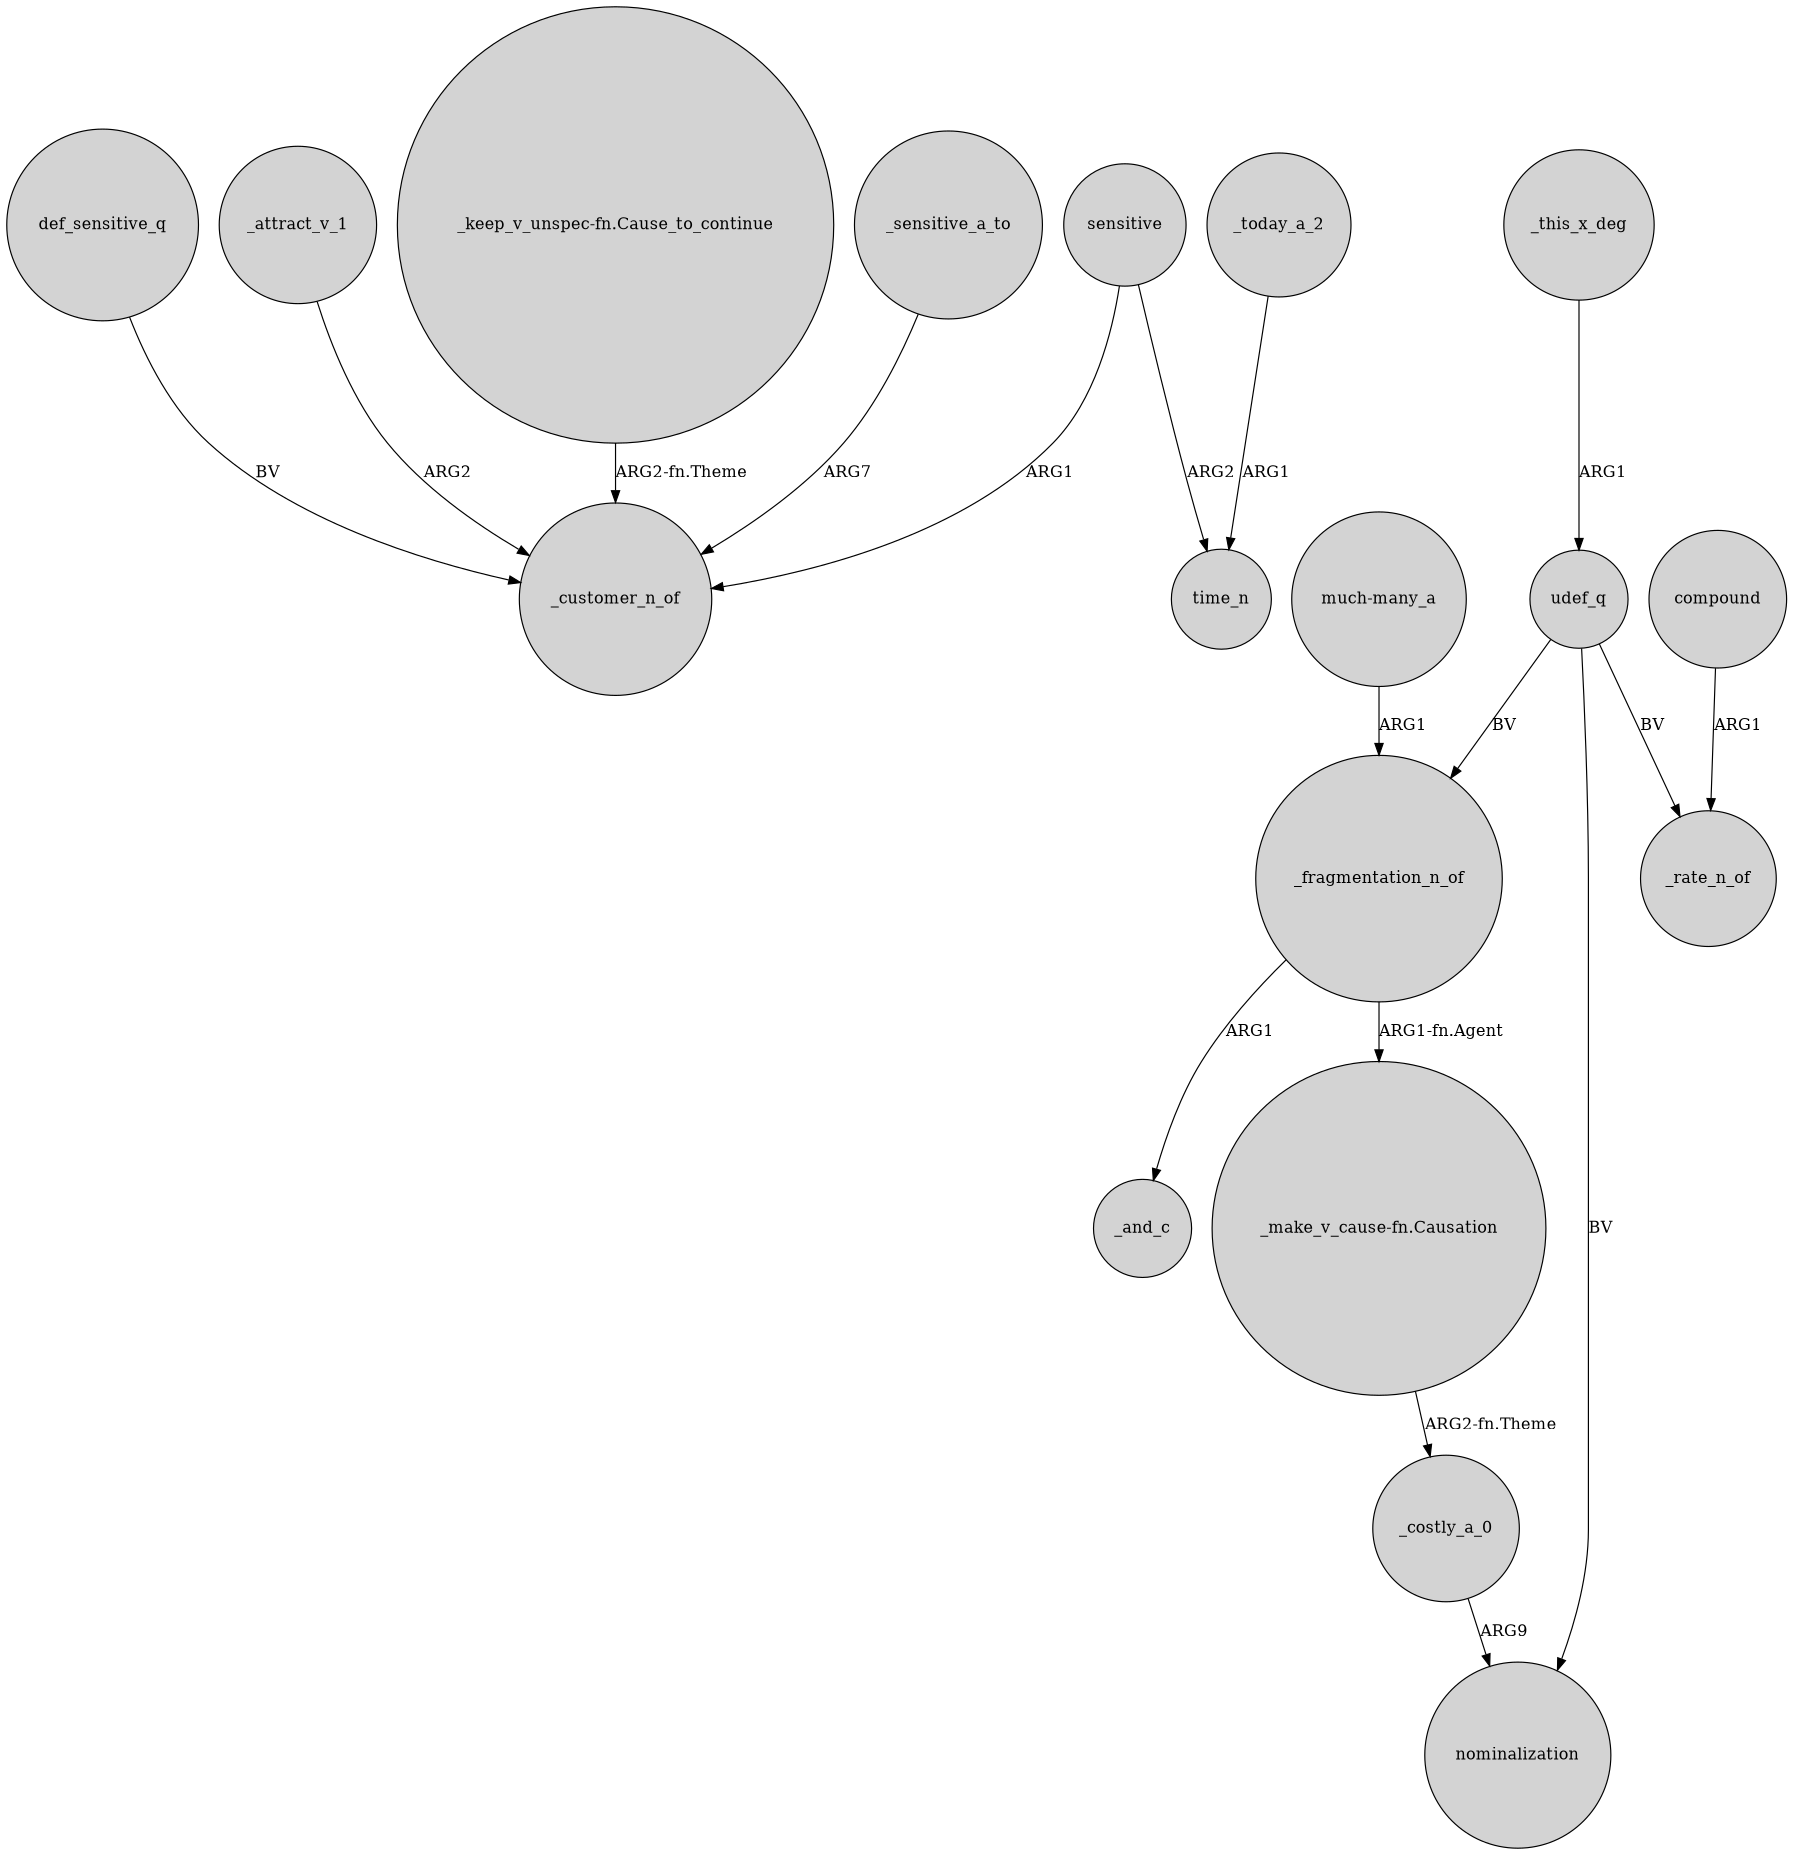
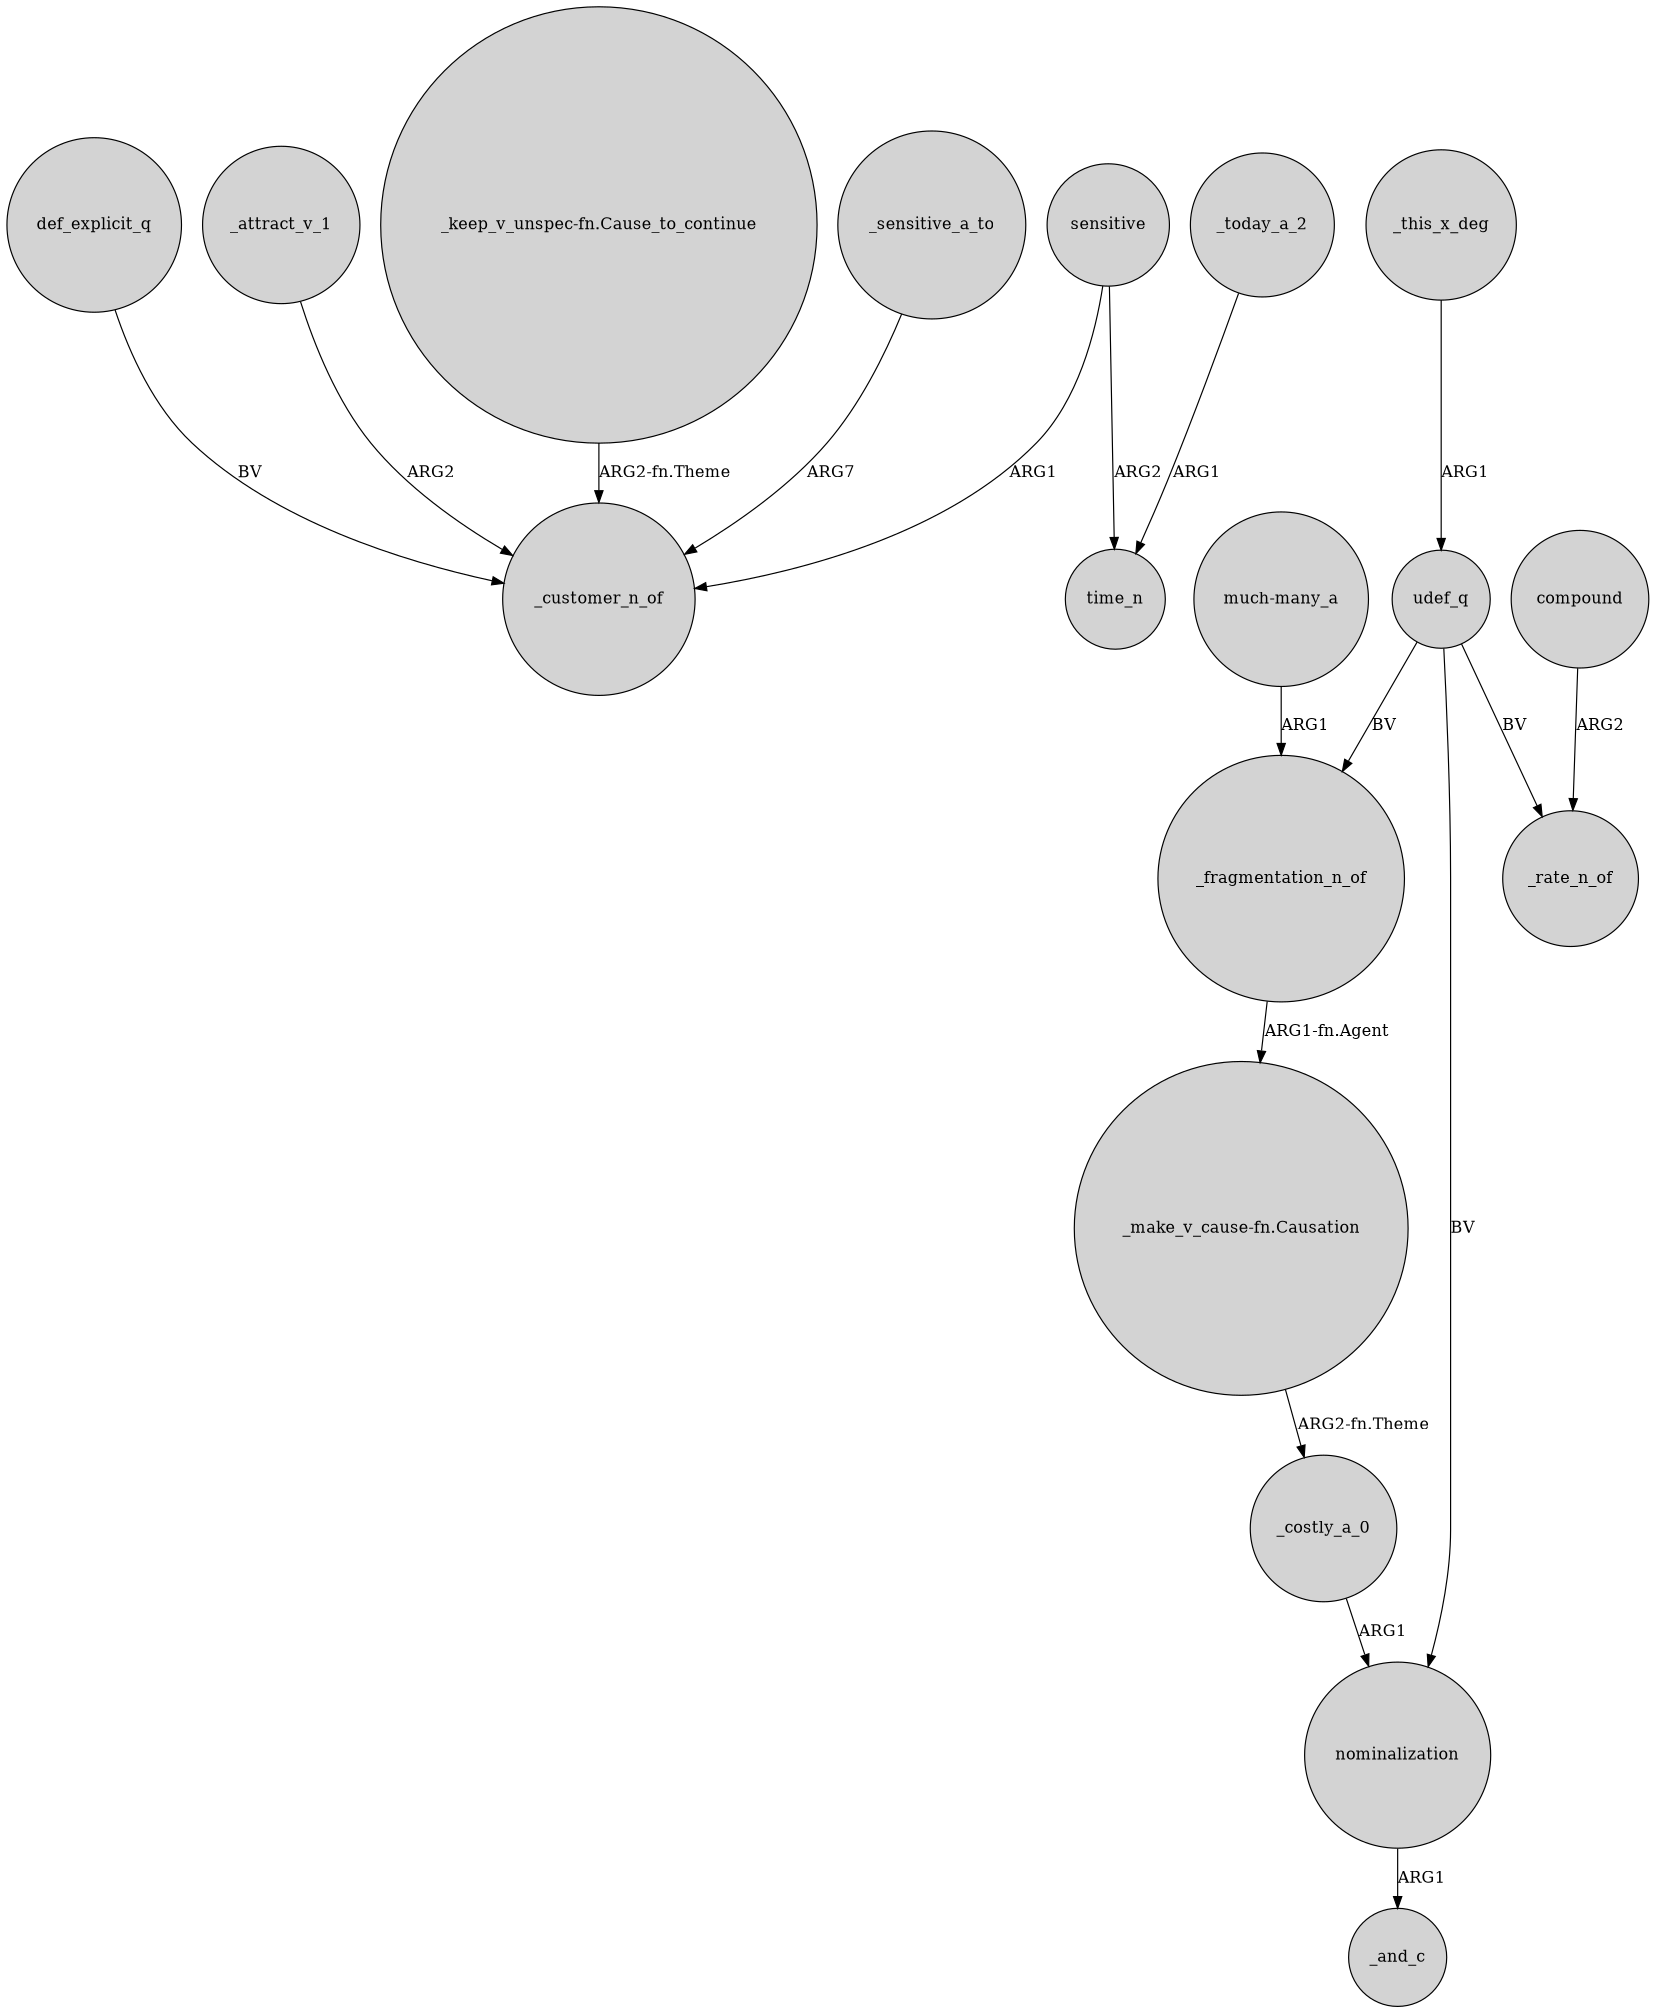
node "def_sensitive_q": label "def_sensitive_q" -> "def_explicit_q"
edge "compound" -> "_rate_n_of": label "ARG1" -> "ARG2"
edge "_fragmentation_n_of" -> "_and_c": now "nominalization" -> "_and_c"
edge "_costly_a_0" -> "nominalization": label "ARG9" -> "ARG1"
